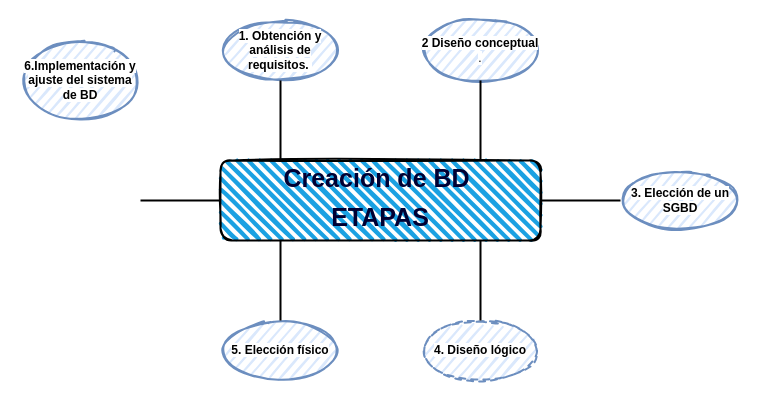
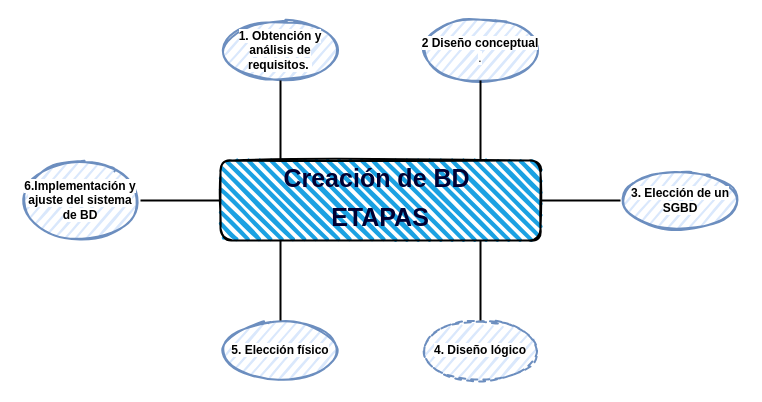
node "6.Implementación y ajuste del sistema de BD": moved (81, 81) -> (81, 201)
